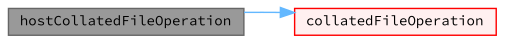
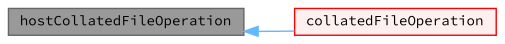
edge "hostCollatedFileOperation" -> "collatedFileOperation": reversed
